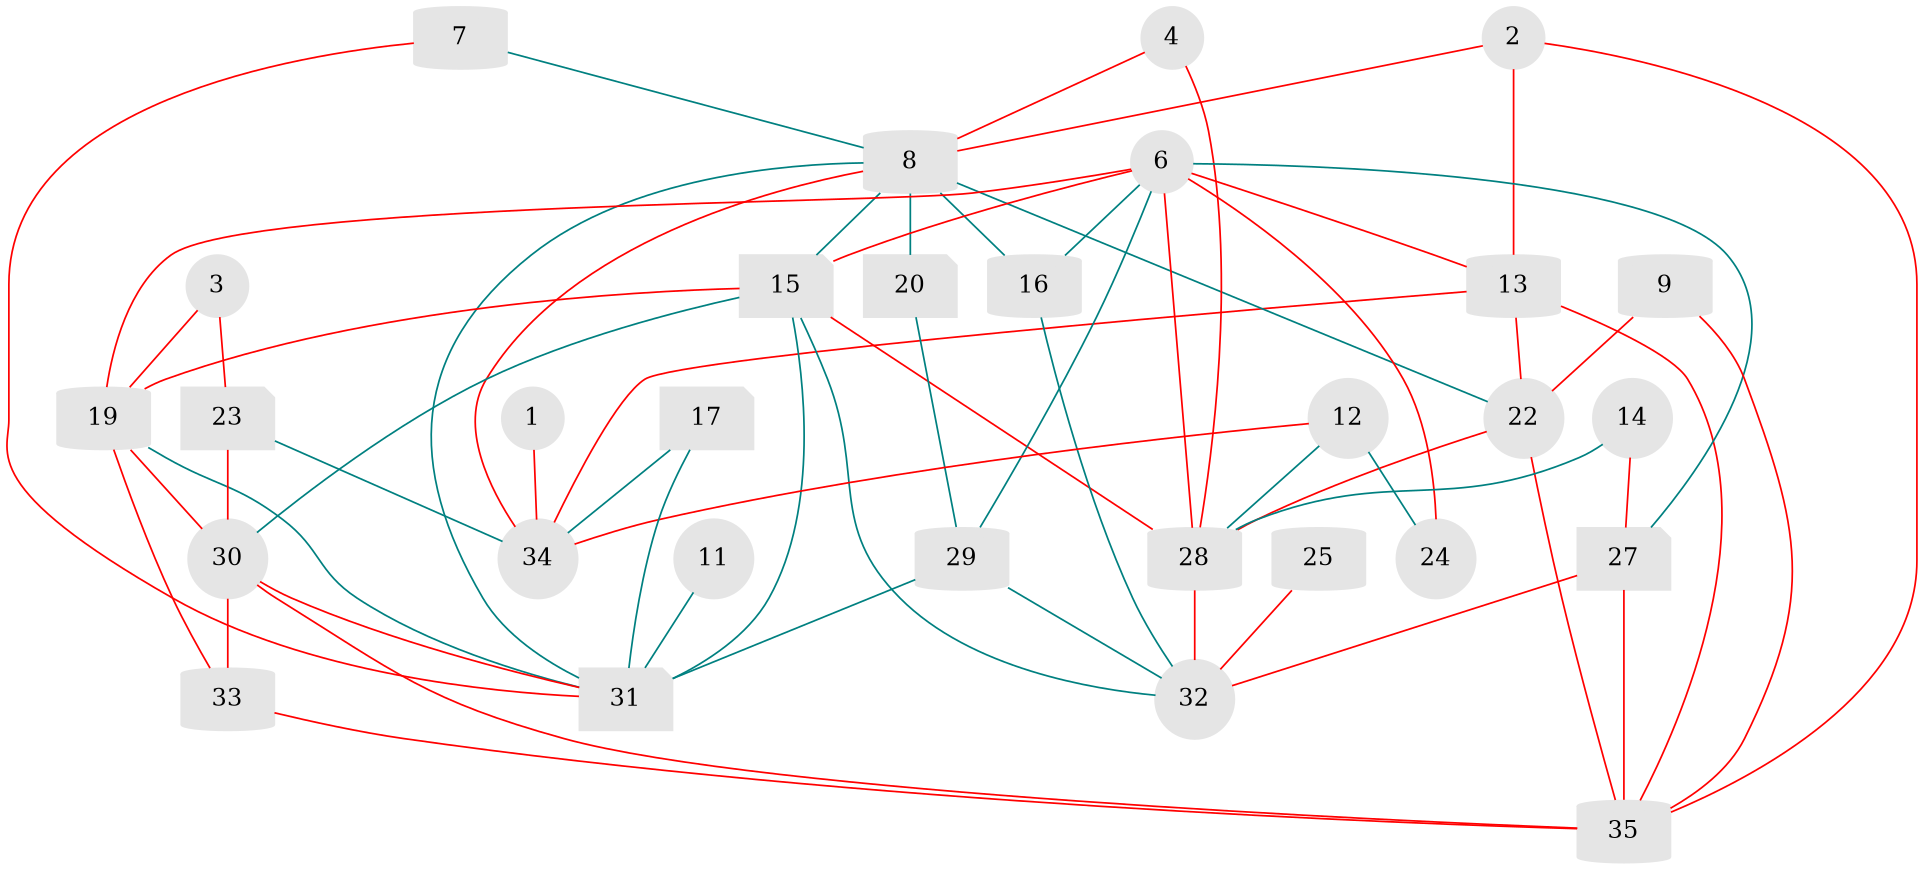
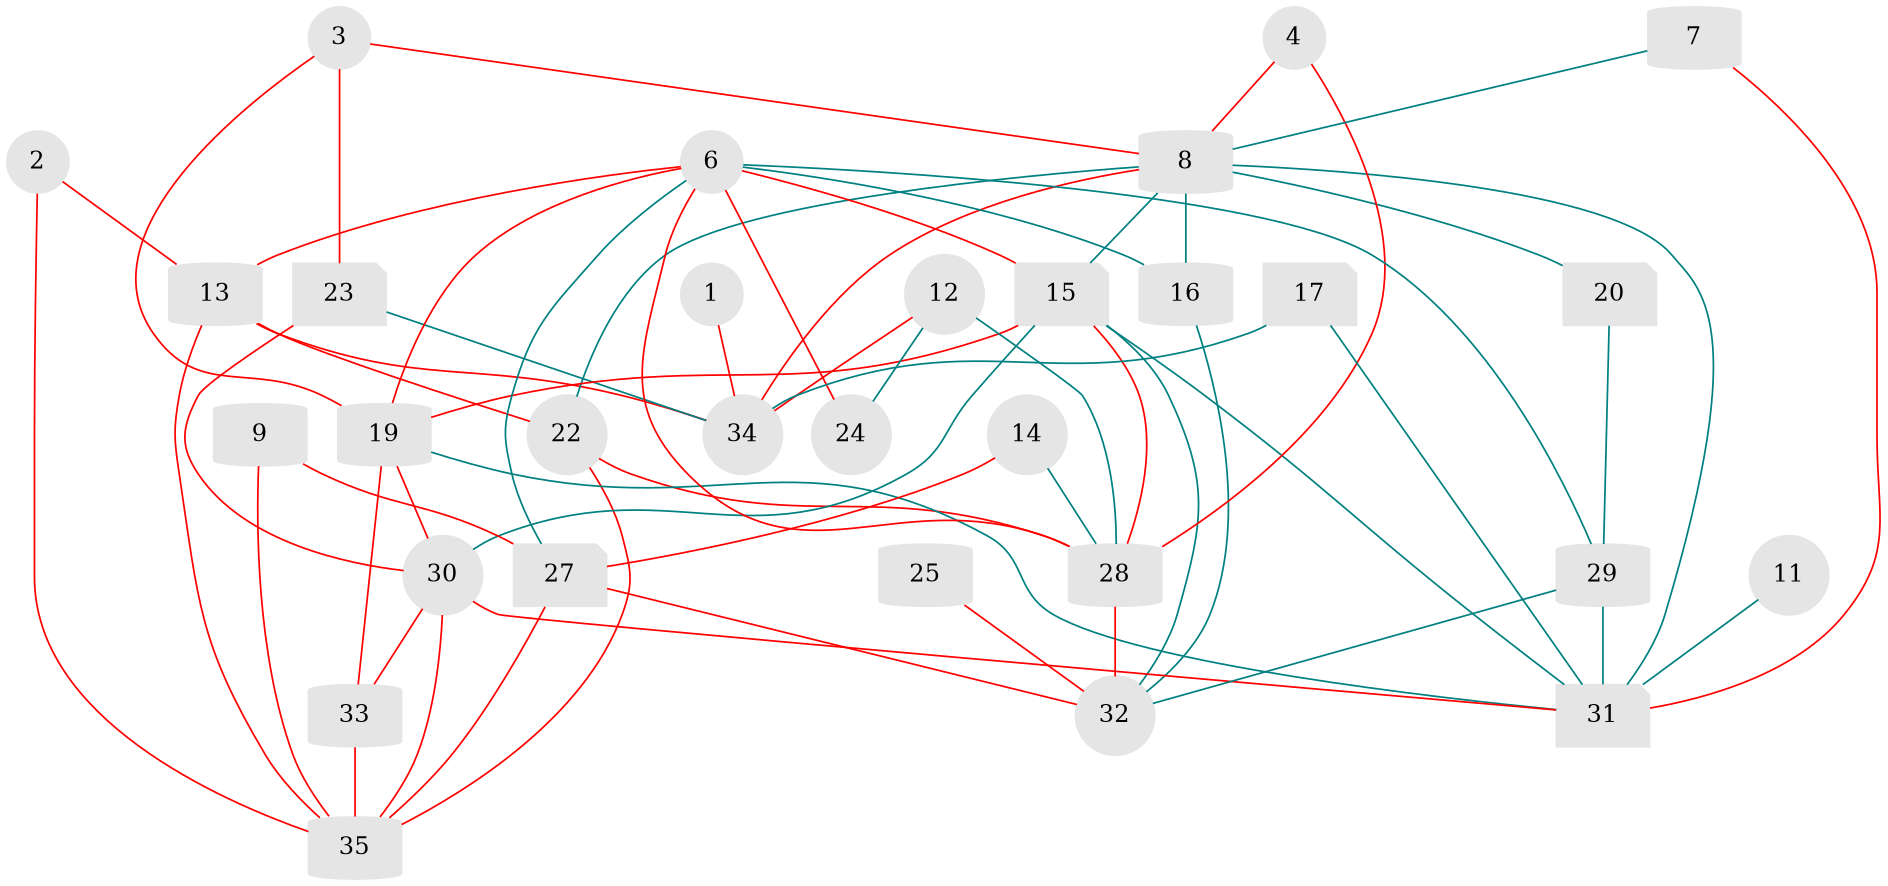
edge "2" -- "8": now "3" -- "8"
edge "9" -- "22": now "9" -- "27"
